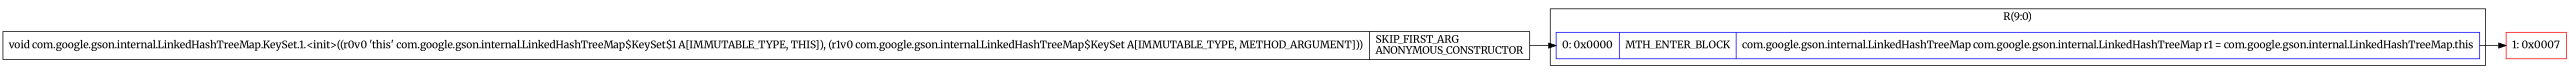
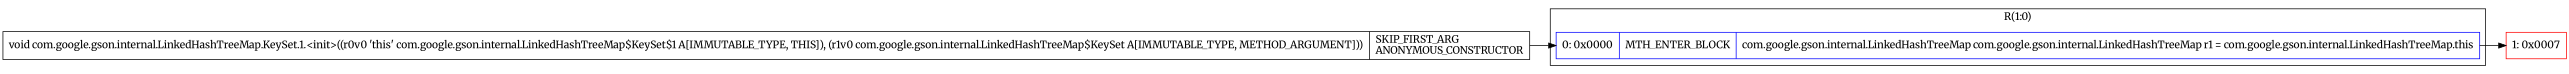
cluster "R(9:0)": label "R(9:0)" -> "R(1:0)"
